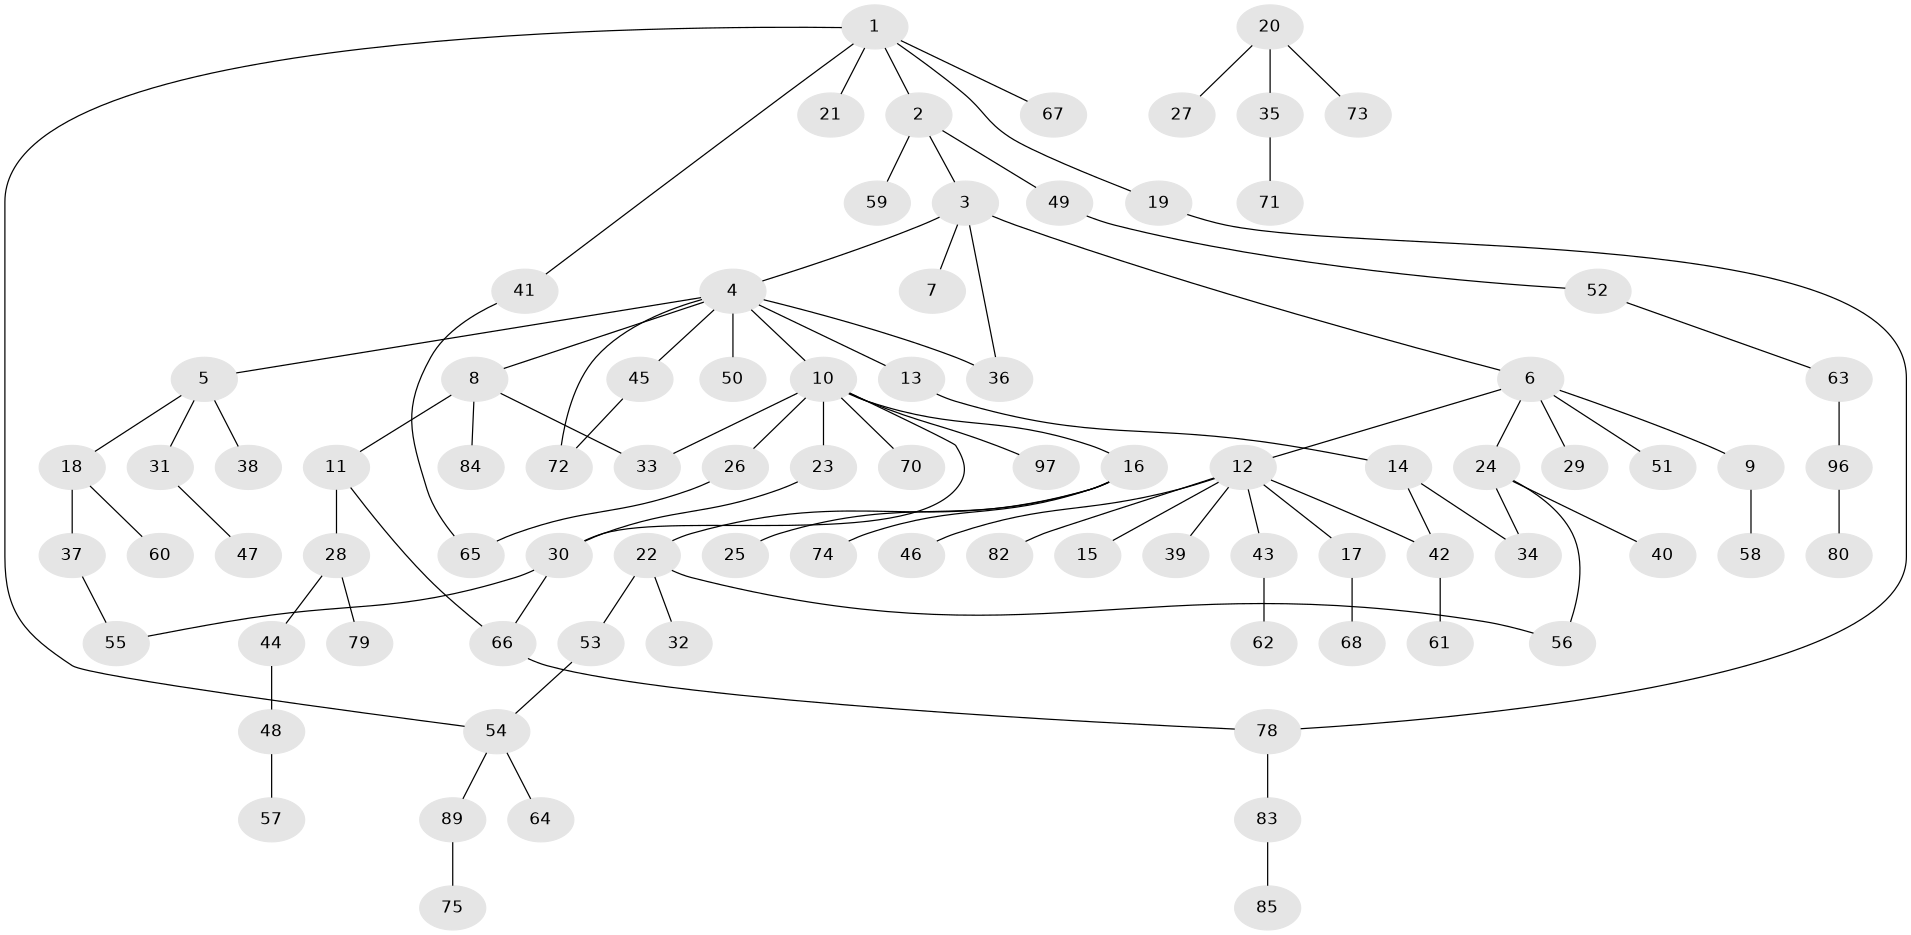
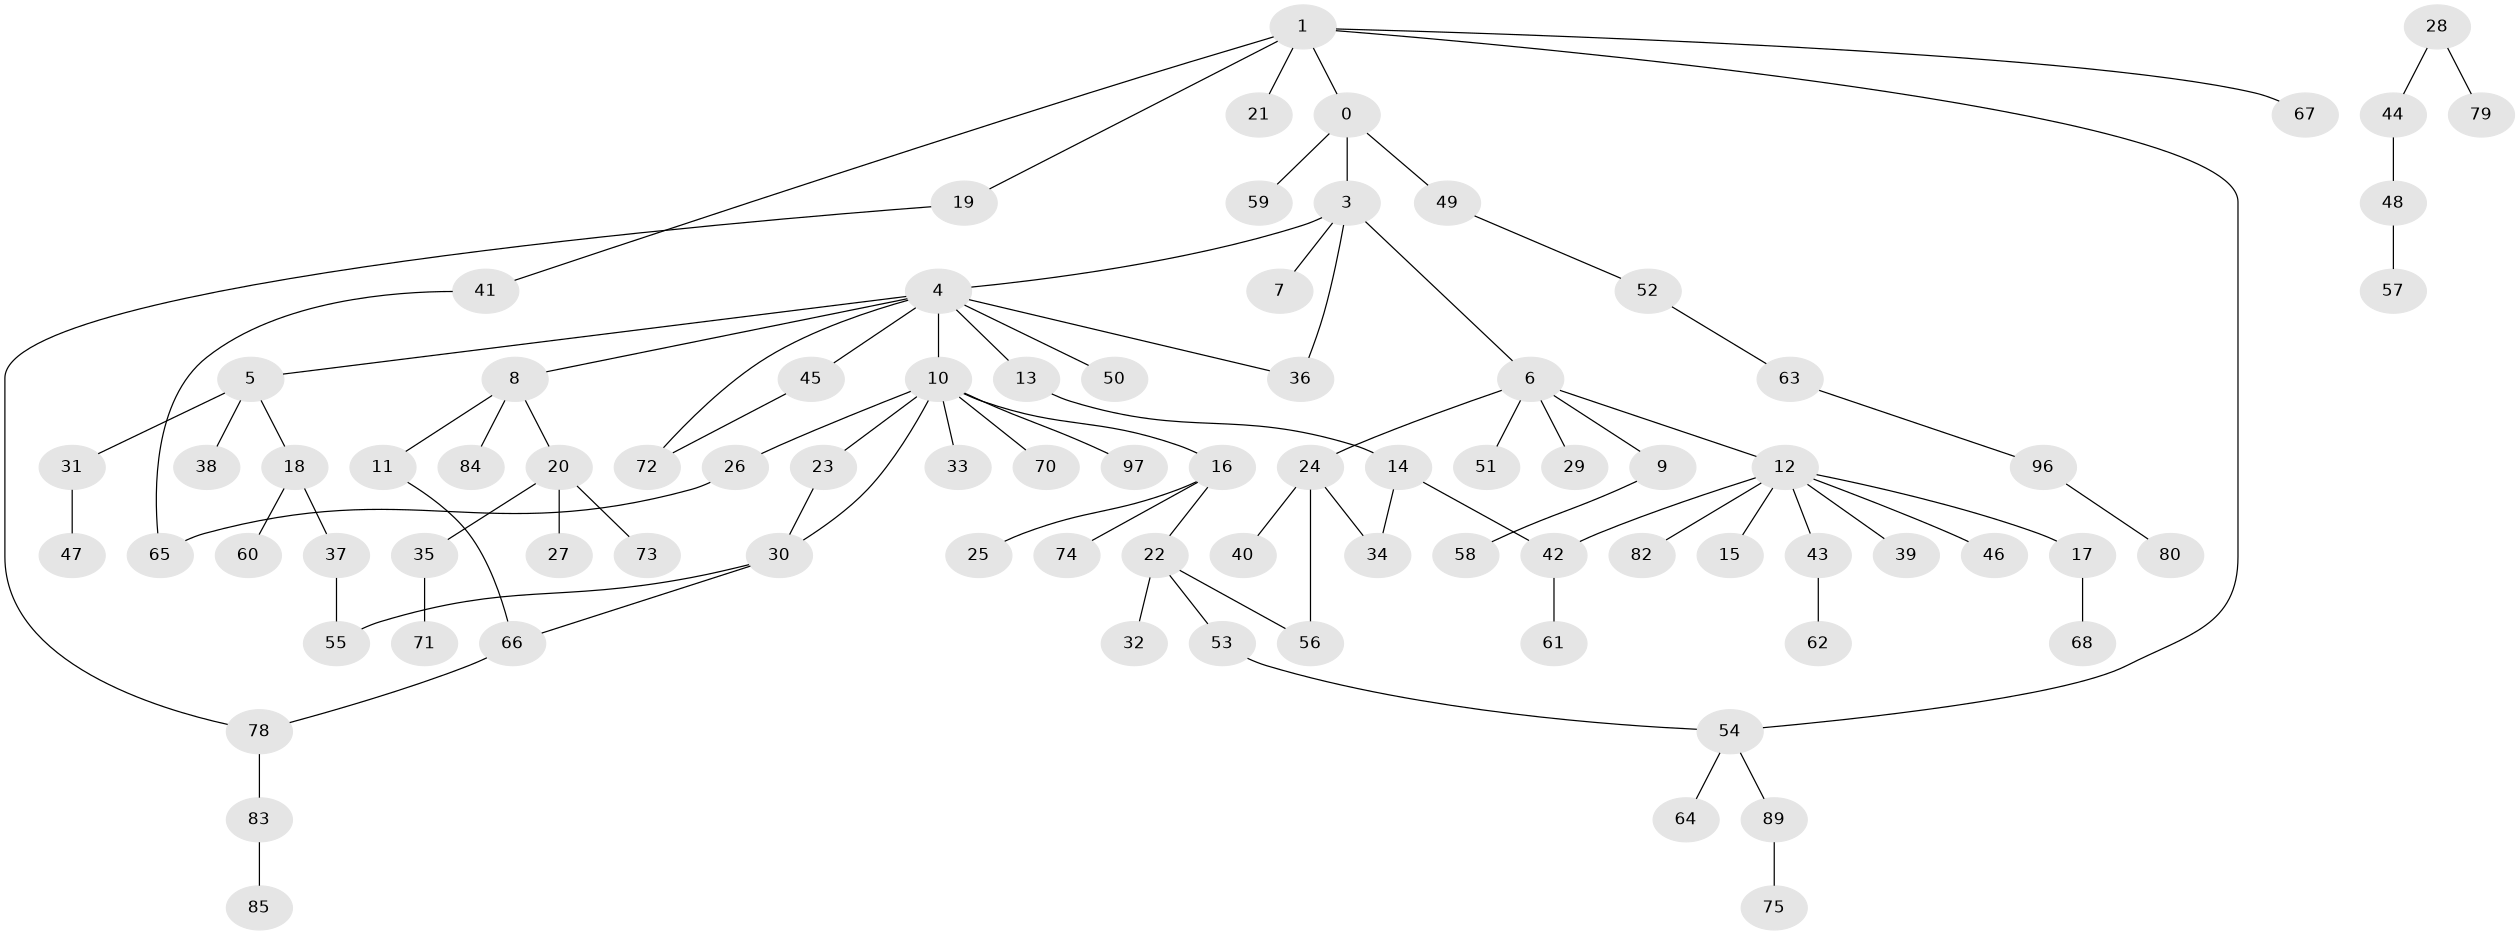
node "2": label "2" -> "0"
edge "8" -- "33": now "8" -- "20"
edge "11" -- "28": removed
